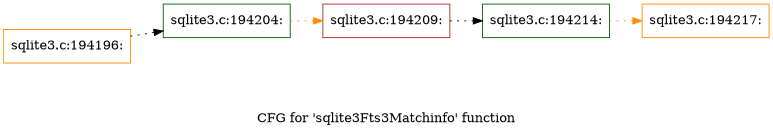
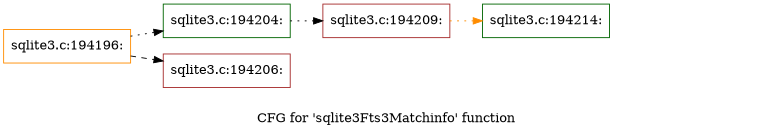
edge "sqlite3.c:194204:" -> "sqlite3.c:194209:": color darkorange -> black
edge "sqlite3.c:194209:" -> "sqlite3.c:194214:": color black -> darkorange
node "sqlite3.c:194217:": removed
node "sqlite3.c:194206:": added
